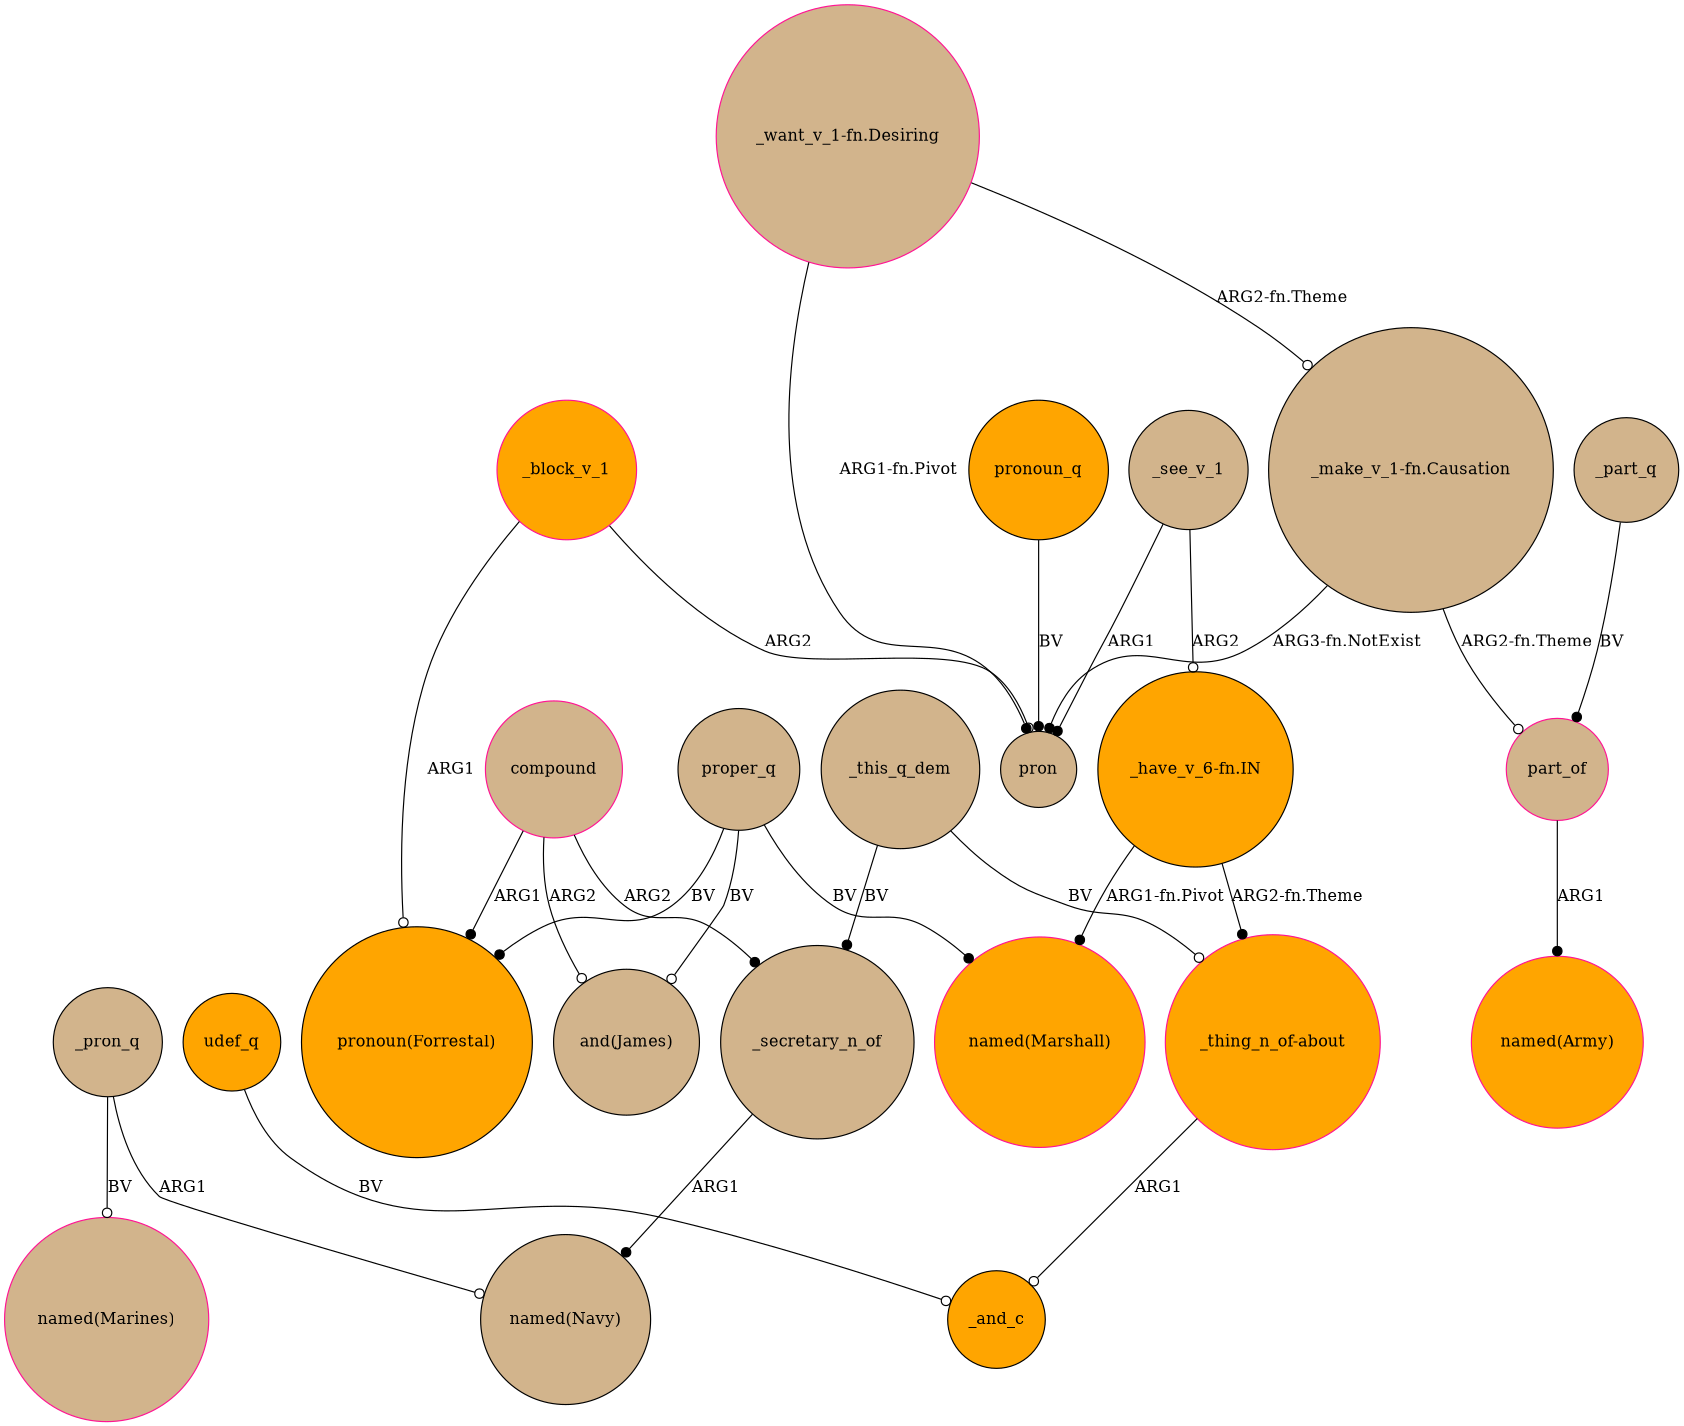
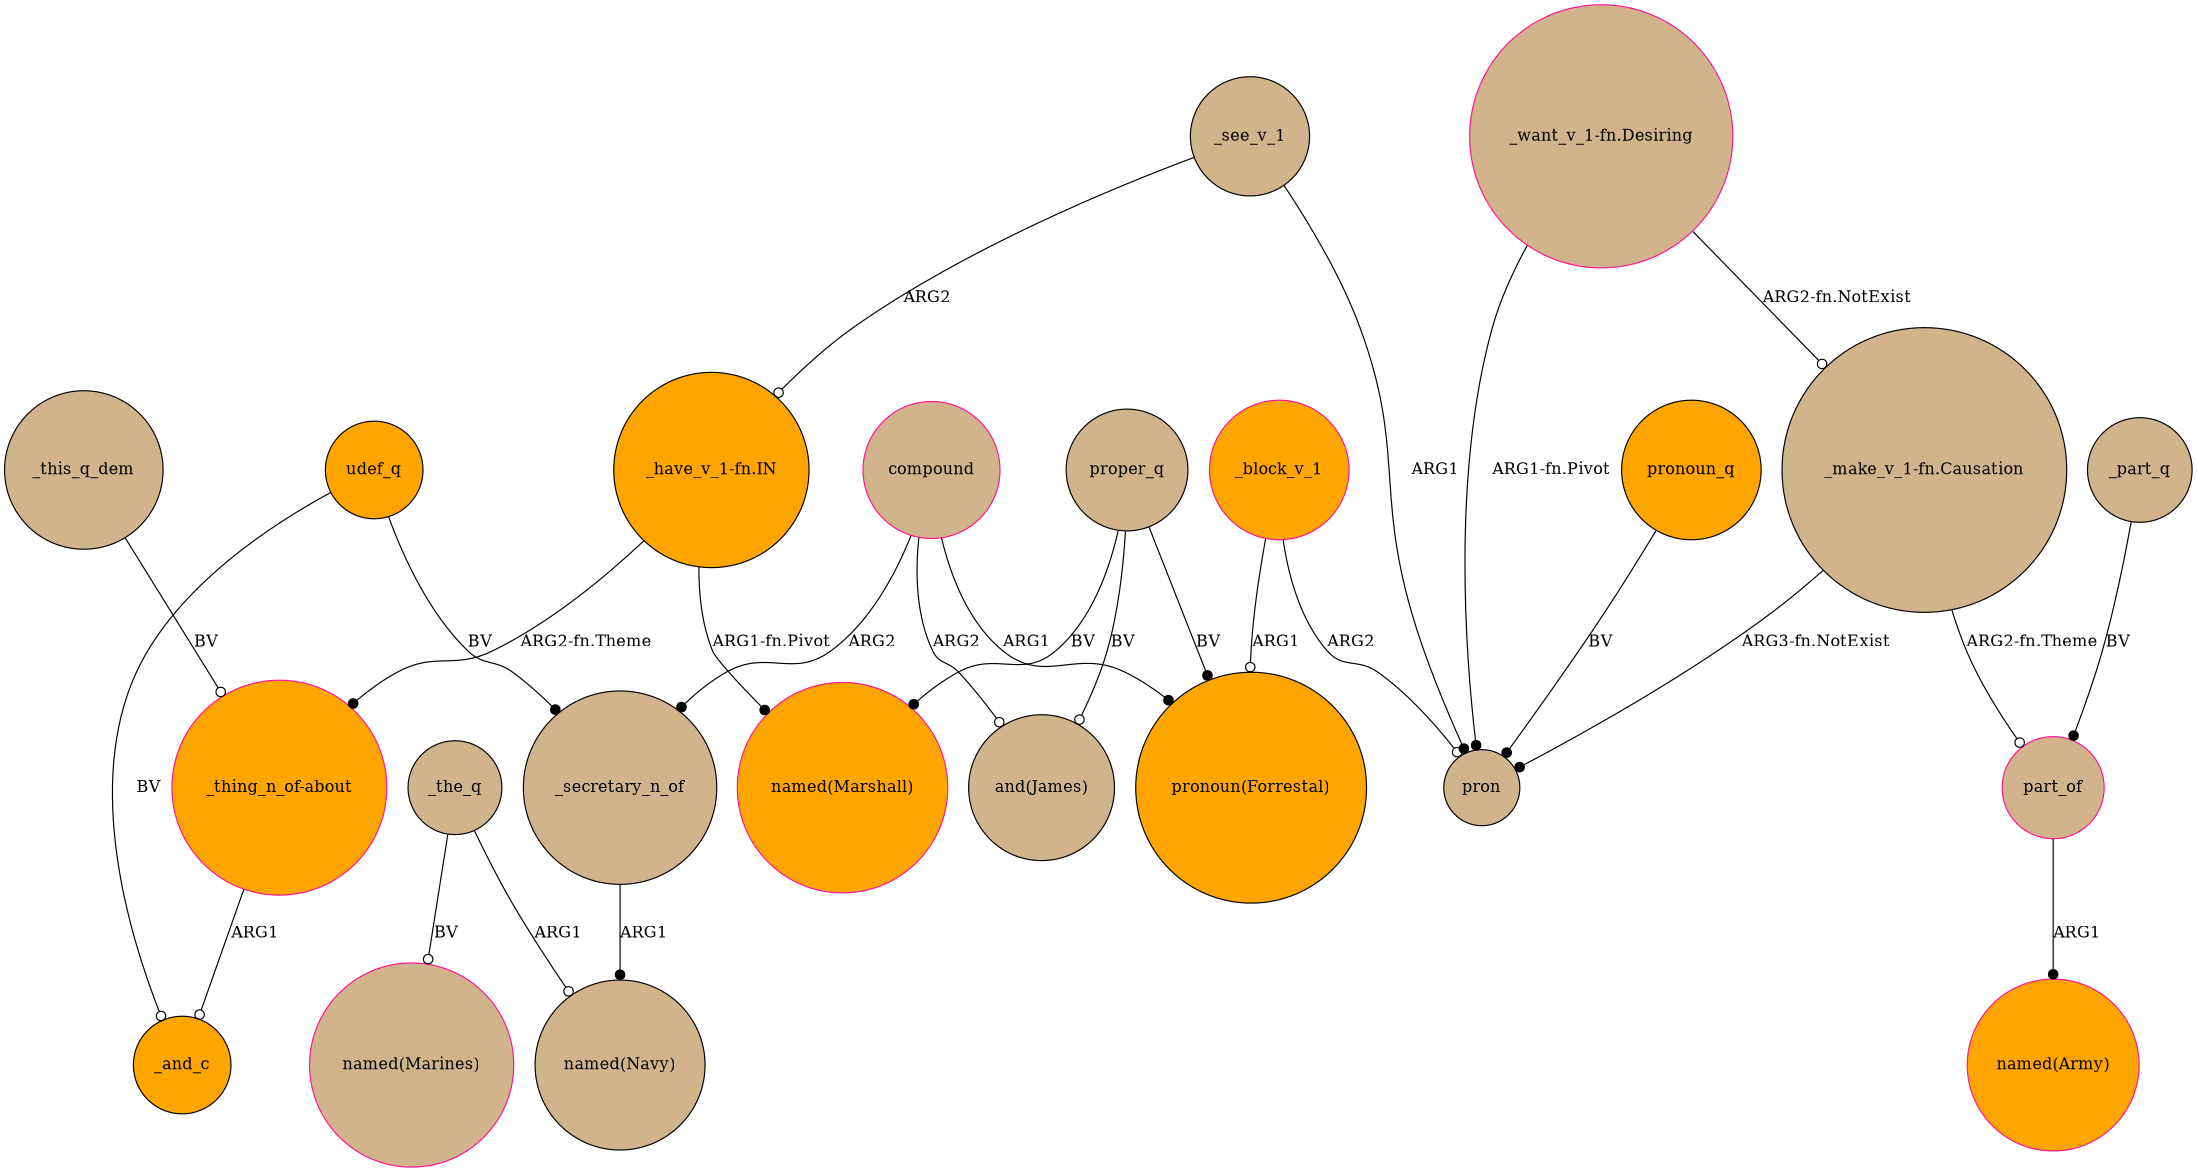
edge "_want_v_1-fn.Desiring" -> "_make_v_1-fn.Causation": label "ARG2-fn.Theme" -> "ARG2-fn.NotExist"
node "_have_v_6-fn.IN": label "_have_v_6-fn.IN" -> "_have_v_1-fn.IN"
edge "_this_q_dem" -> "_secretary_n_of": now "udef_q" -> "_secretary_n_of"
node "_pron_q": label "_pron_q" -> "_the_q"
